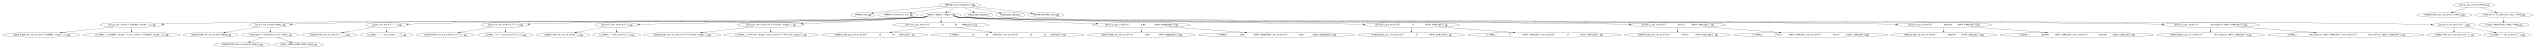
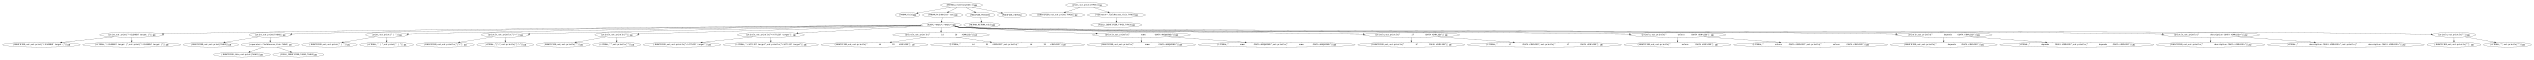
edge "(METHOD,printTargetDecl)" -> "(BLOCK,<empty>,<empty>)": now "(PARAM,PrintWriter out)" -> "(BLOCK,<empty>,<empty>)"
edge "(METHOD,printTargetDecl)" -> "(METHOD_RETURN,void)": now "(MODIFIER,PRIVATE)" -> "(METHOD_RETURN,void)"
